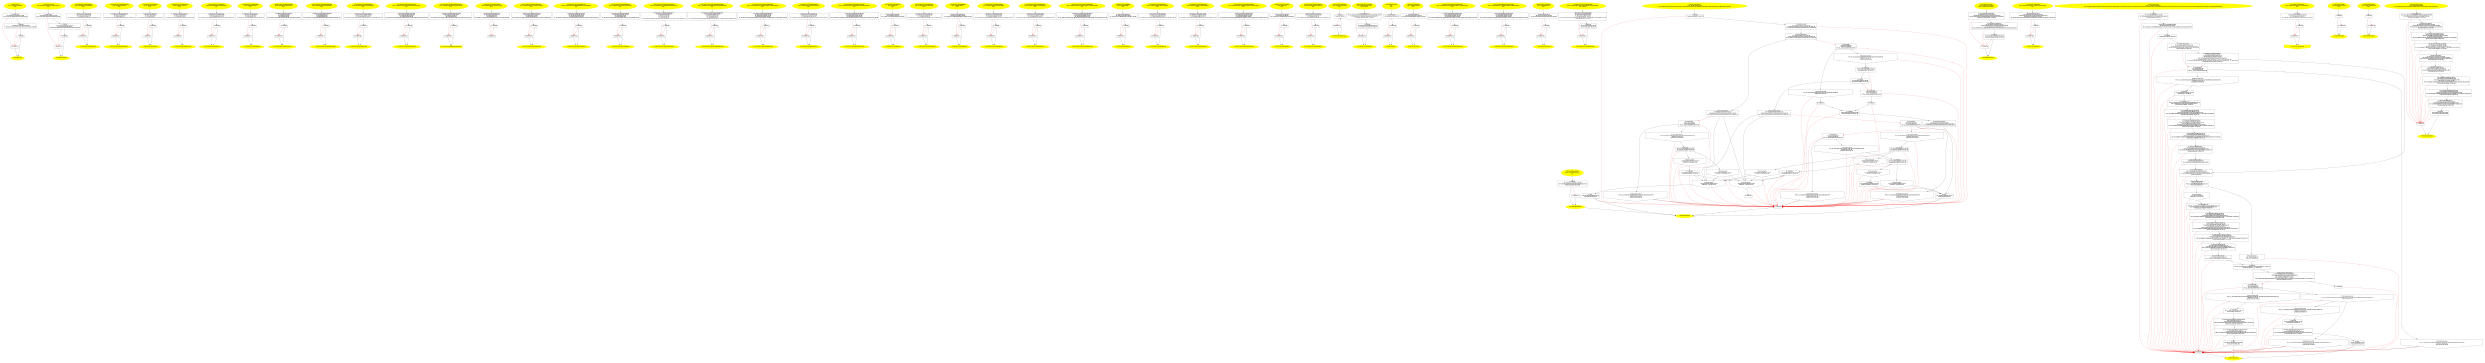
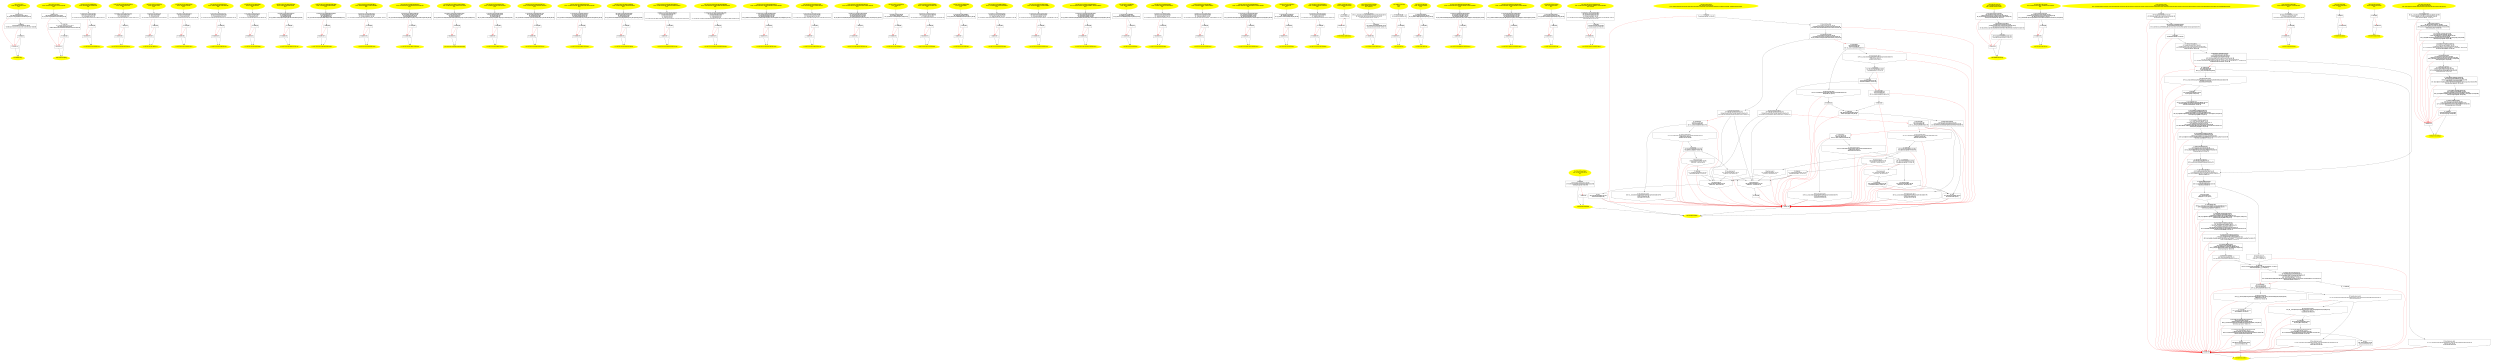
node "2: Exit void TestCase.assertEquals(String,int,int)": added
node "2: Exit void TestCase.setName(String)": shape invhouse -> ellipse
